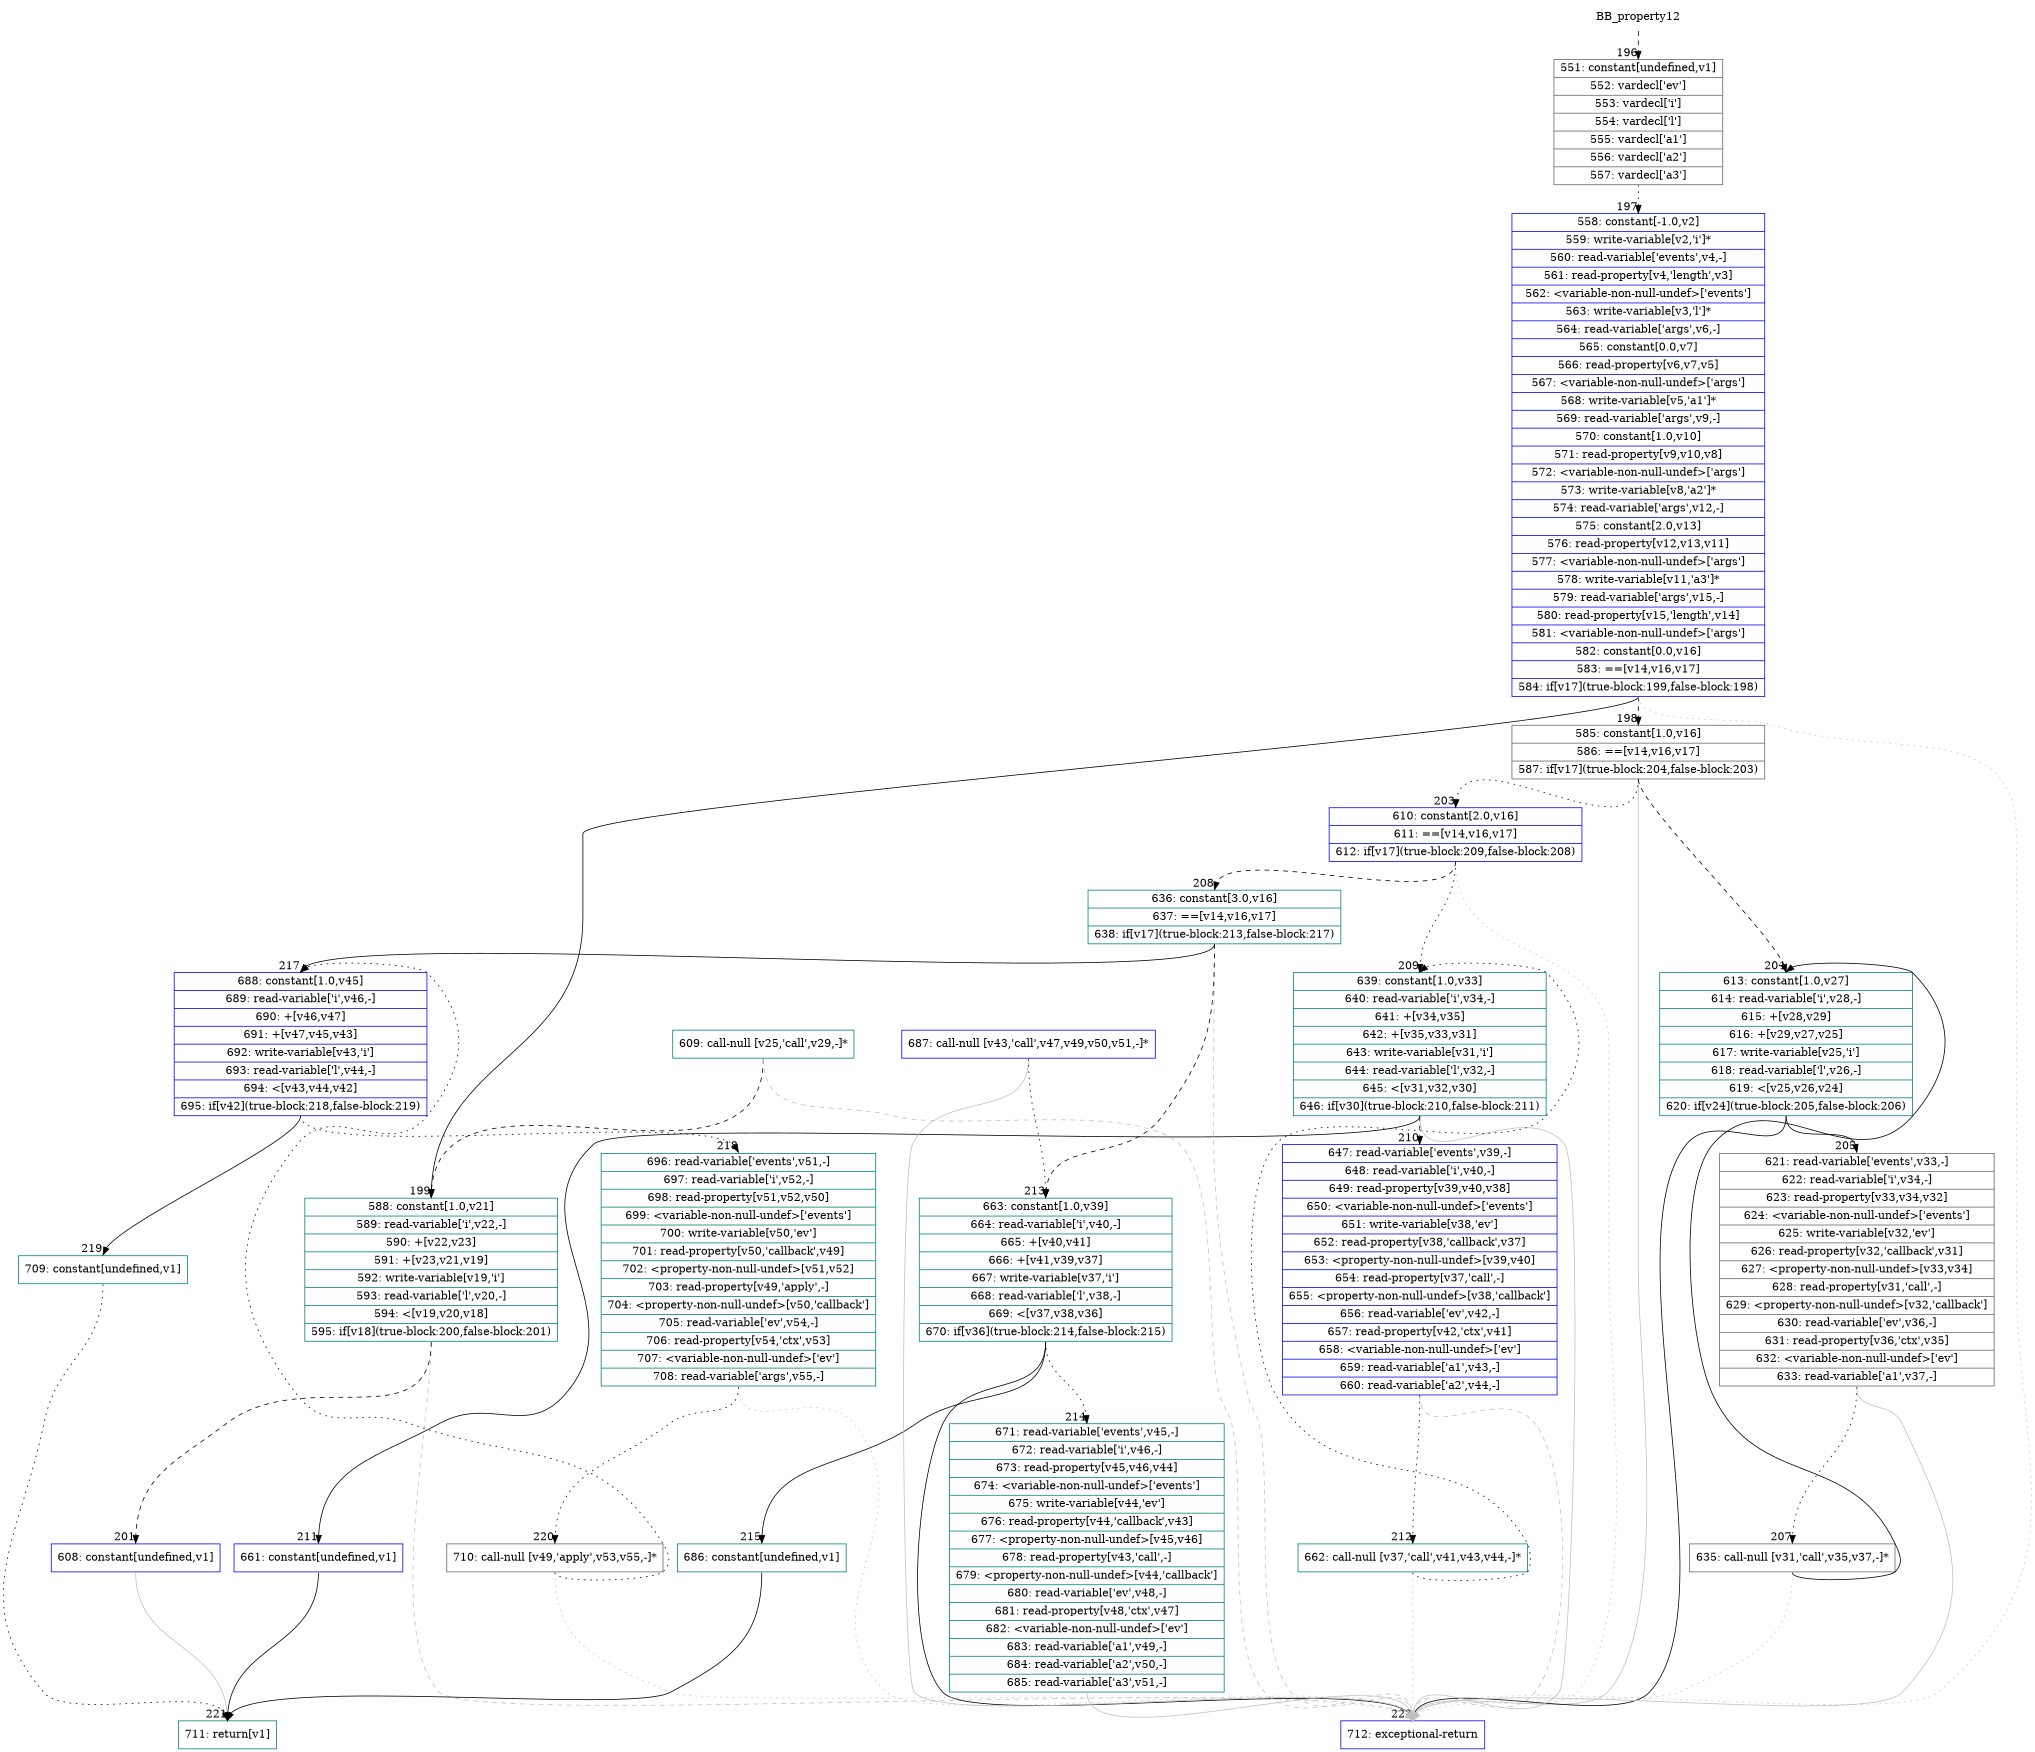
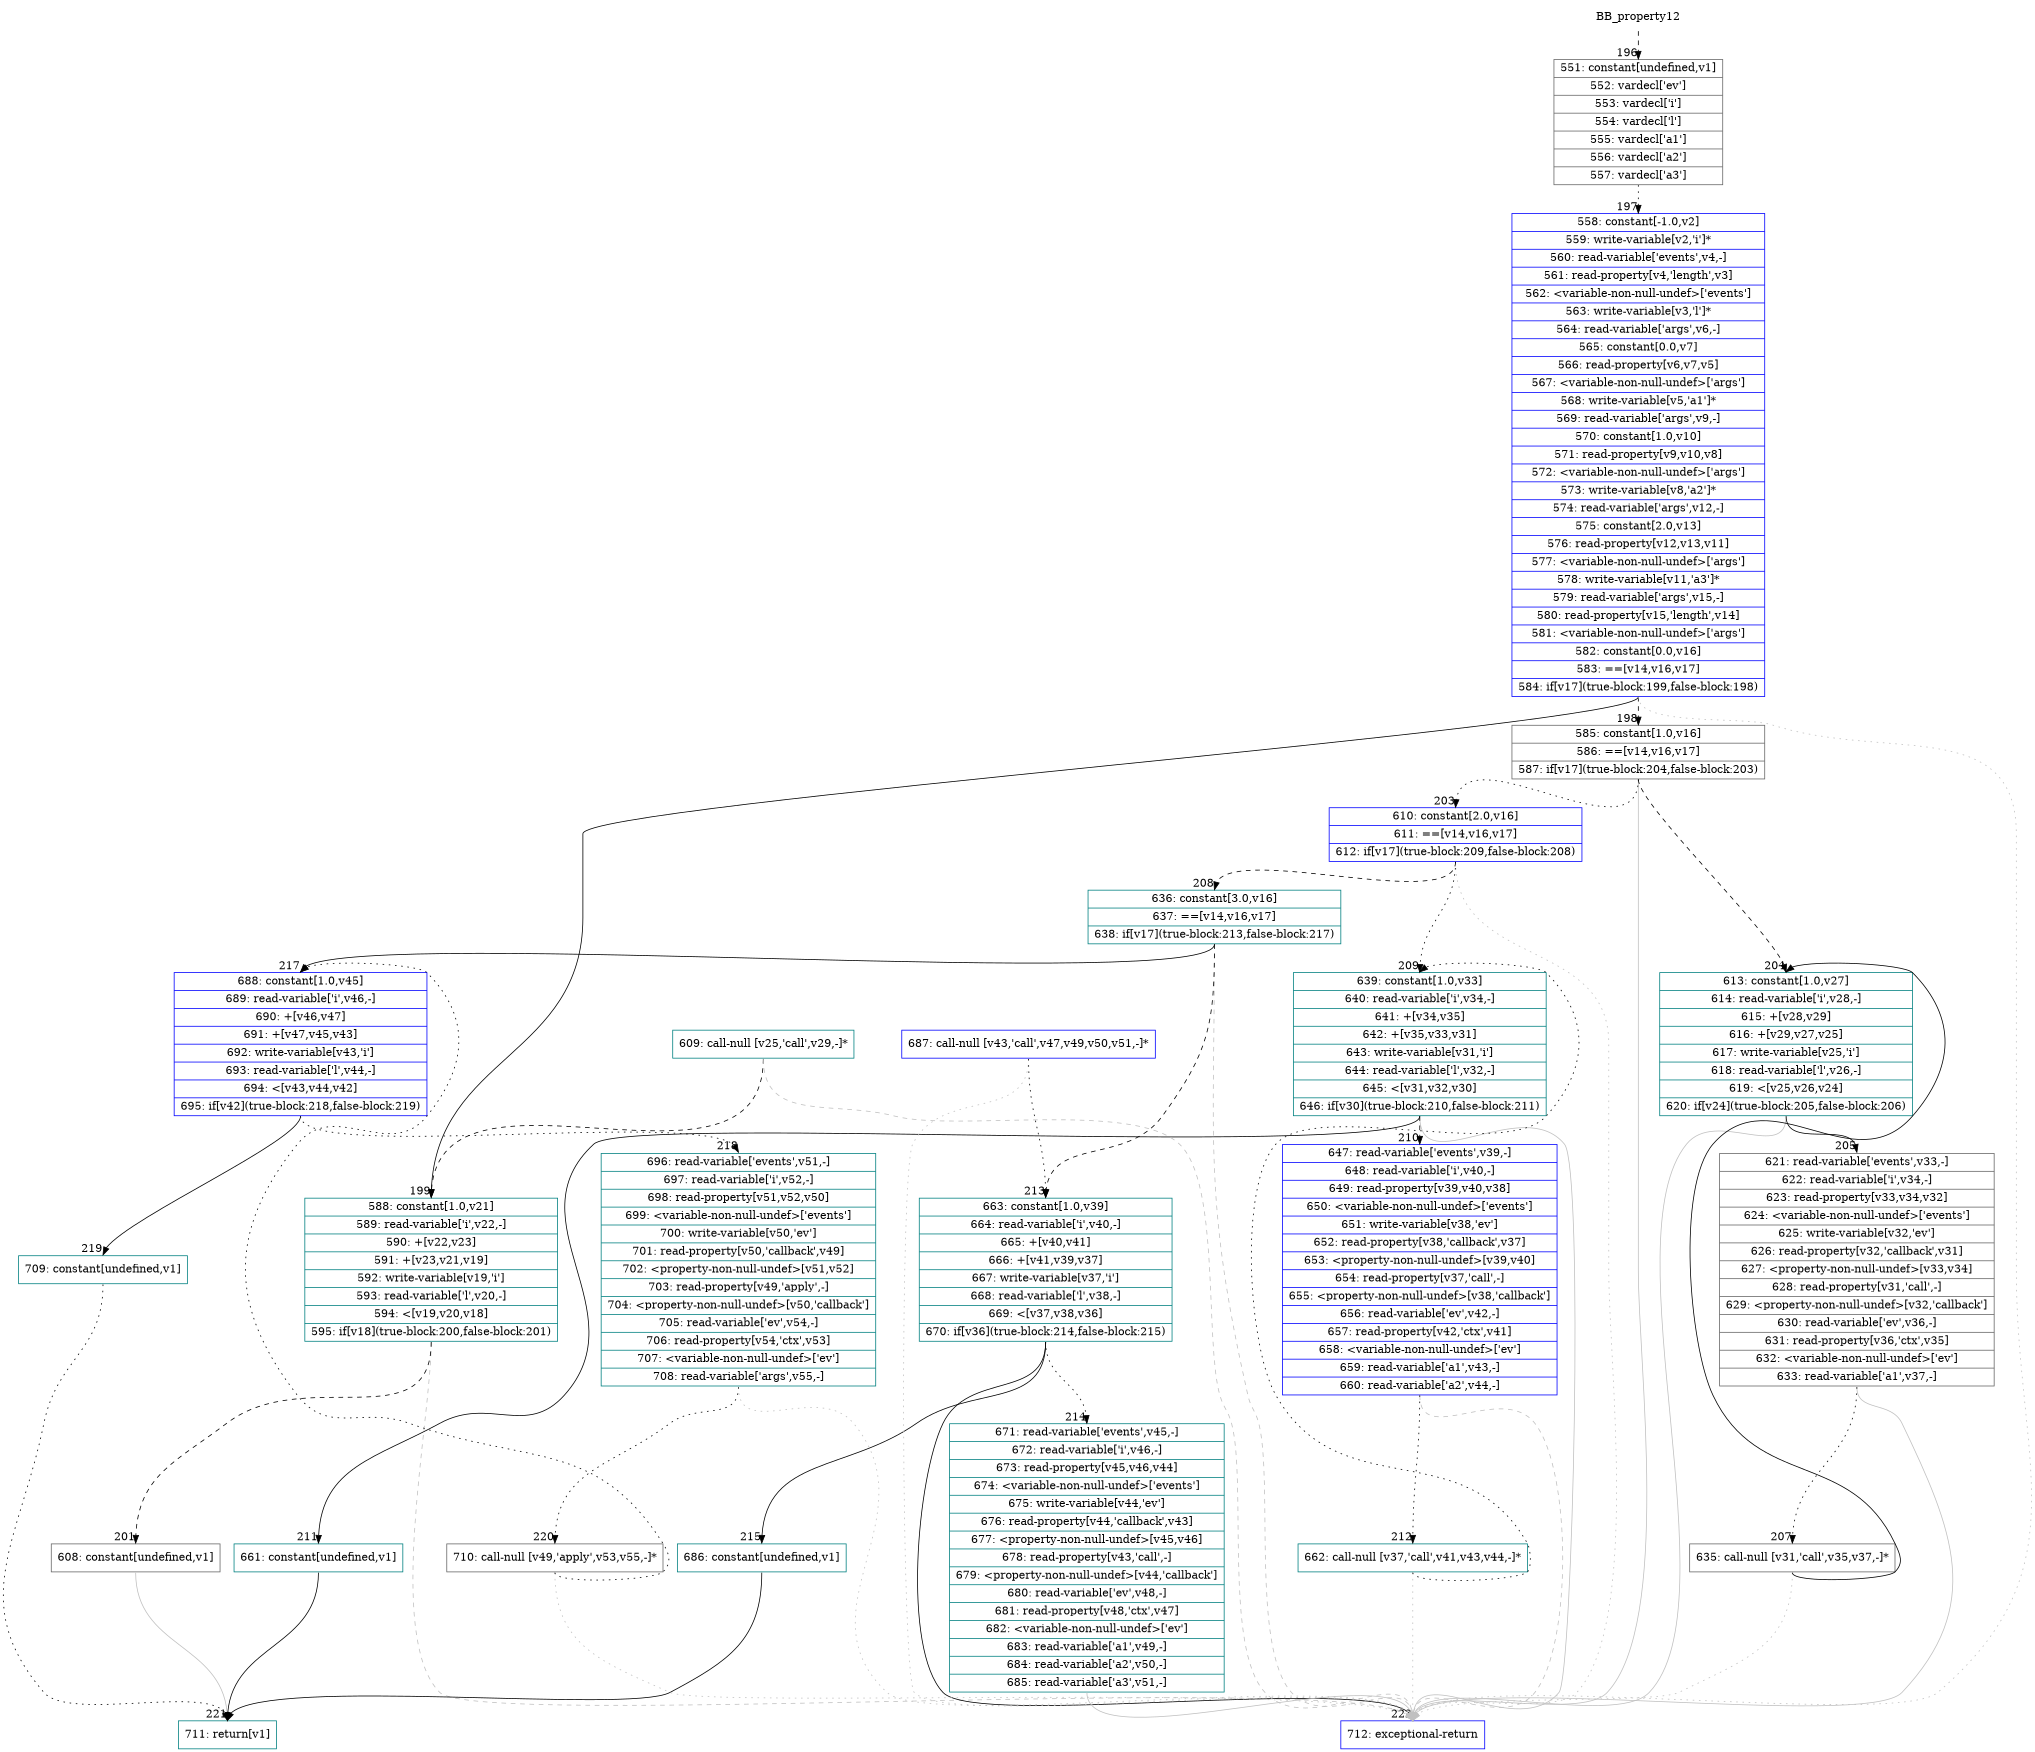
edge "613: constant[1.0,v27]" -> "712: exceptional-return": color black -> gray
node "608: constant[undefined,v1]": color blue -> gray40
node "661: constant[undefined,v1]": color blue -> teal
edge "687: call-null [v43,'call',v47,v49,v50,v51,-]*" -> "712: exceptional-return": style solid -> dotted
